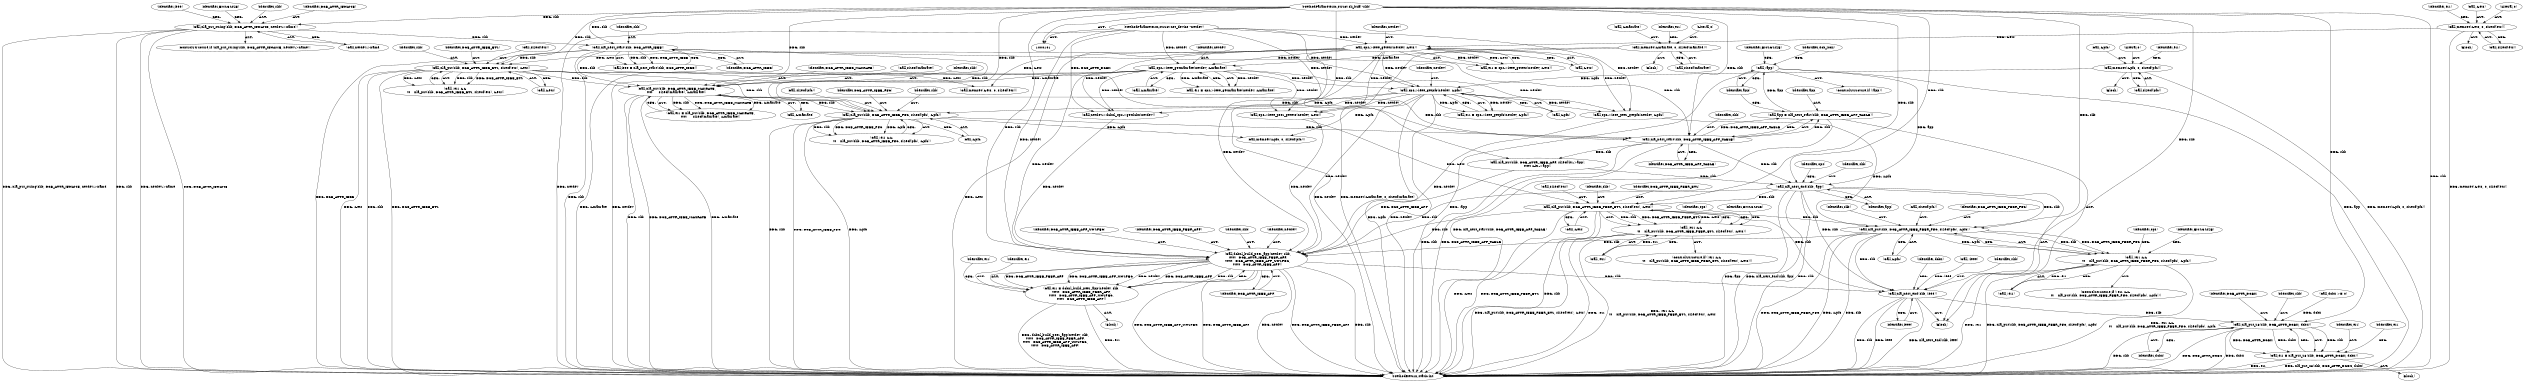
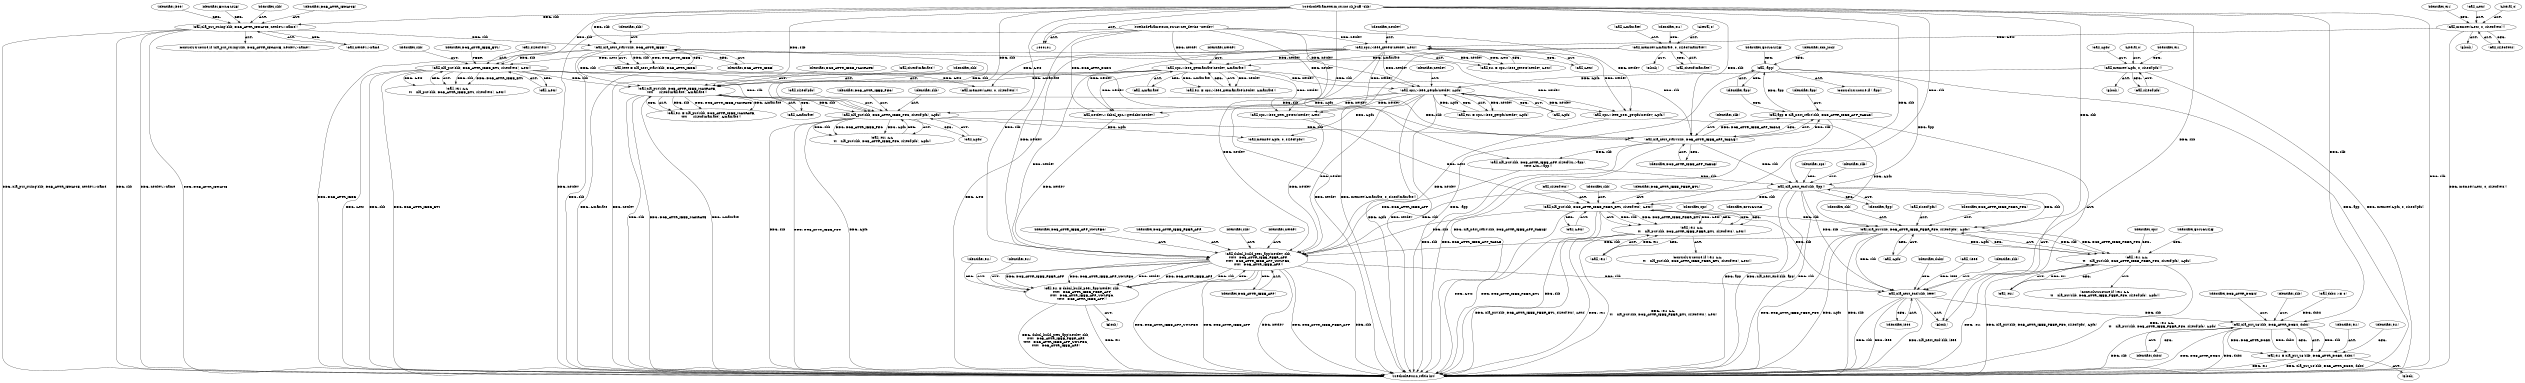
edge "(Identifier,DCB_ATTR_IEEE_ETS)" -> "(Call,nla_put(skb, DCB_ATTR_IEEE_ETS, sizeof(ets), &ets))": label "AST: " -> "PEER: "
